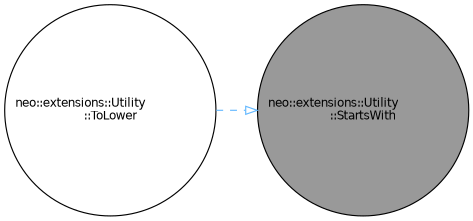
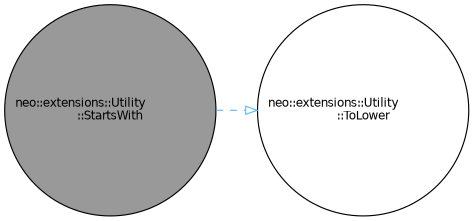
edge "neo::extensions::Utility ::ToLower" -> "neo::extensions::Utility ::StartsWith": reversed
